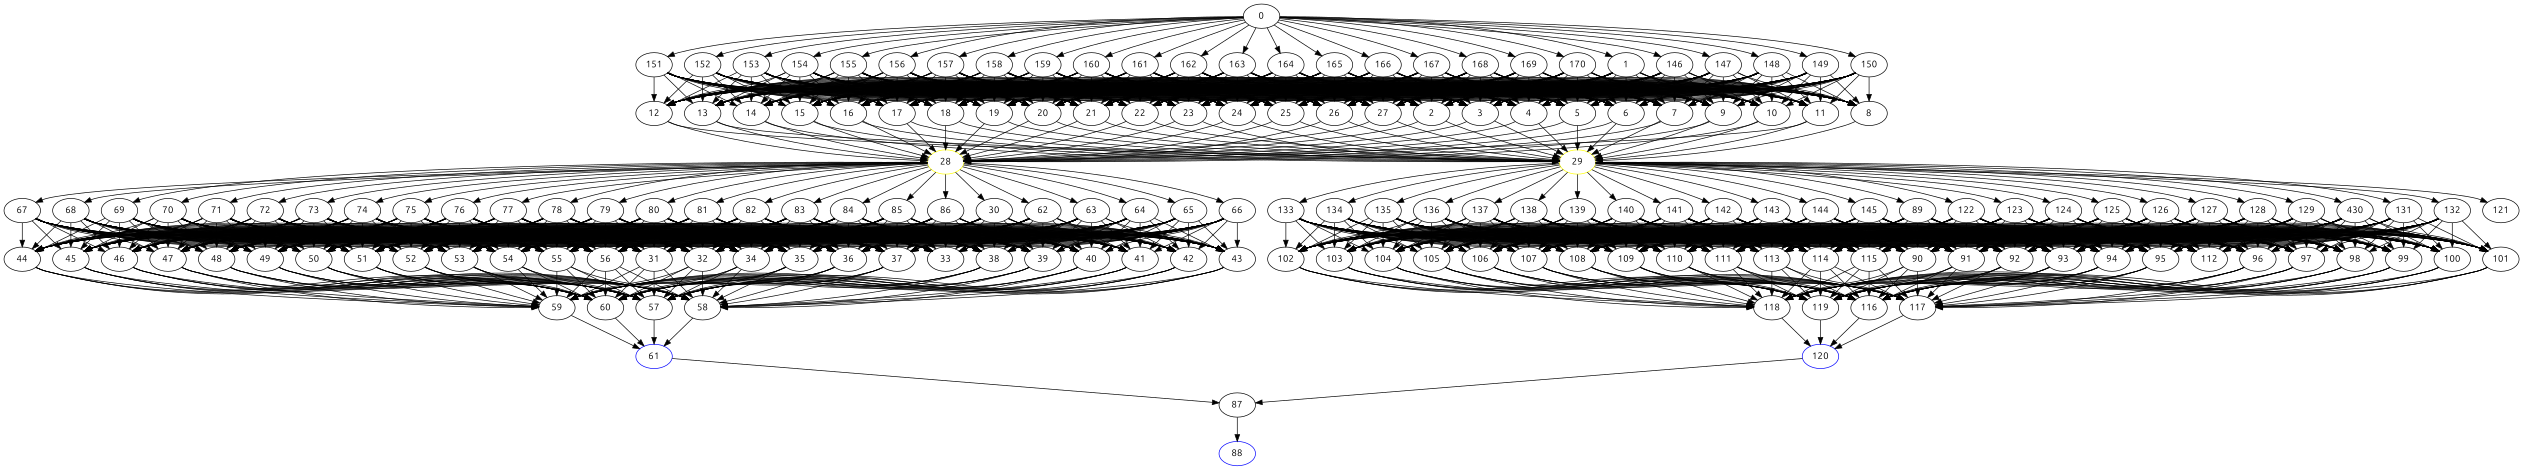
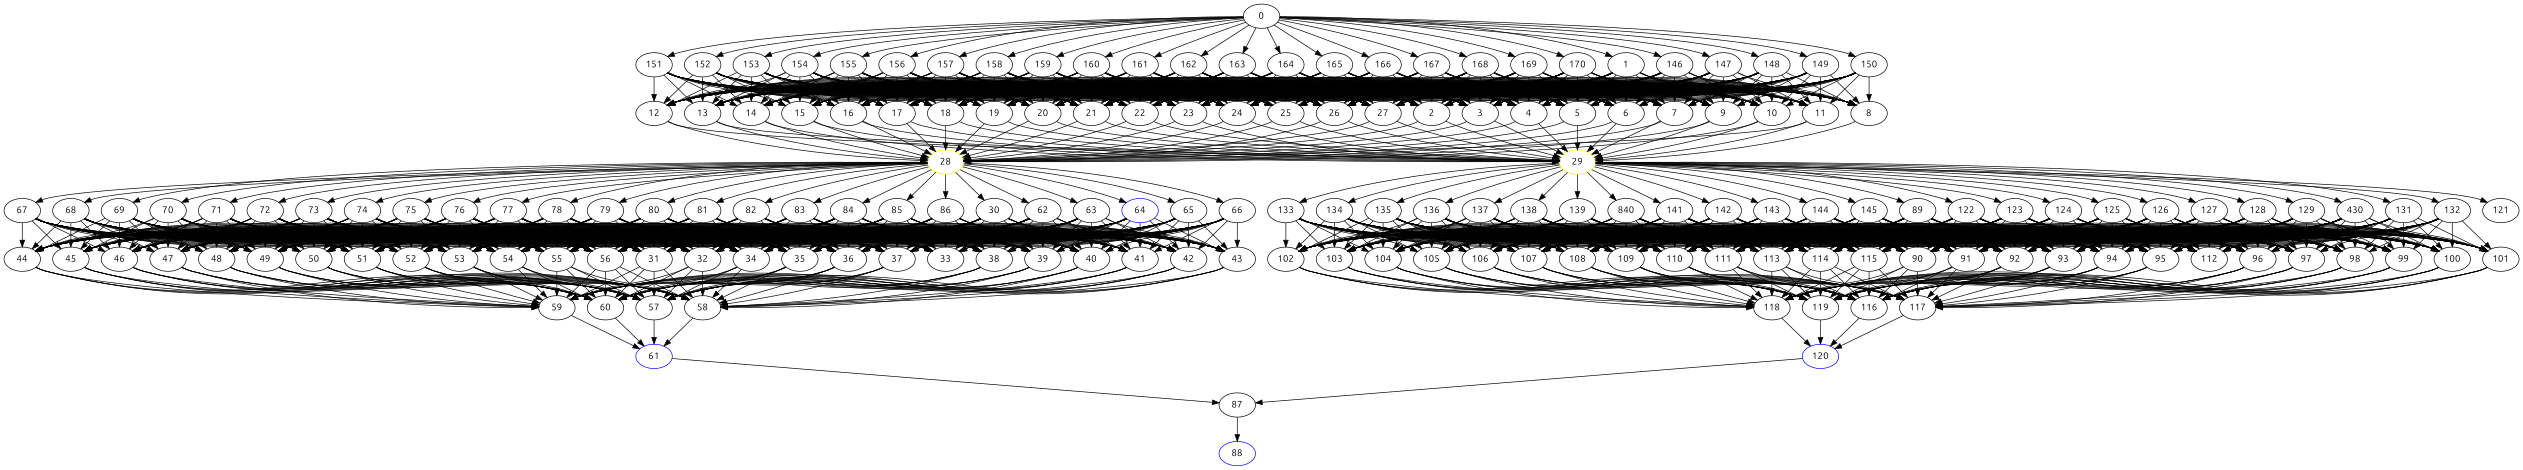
node "64": color black -> blue
node "140": label "140" -> "840"
